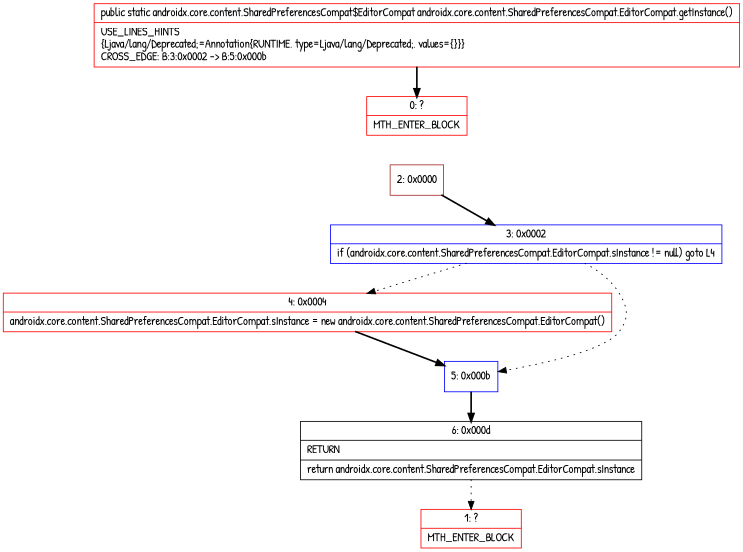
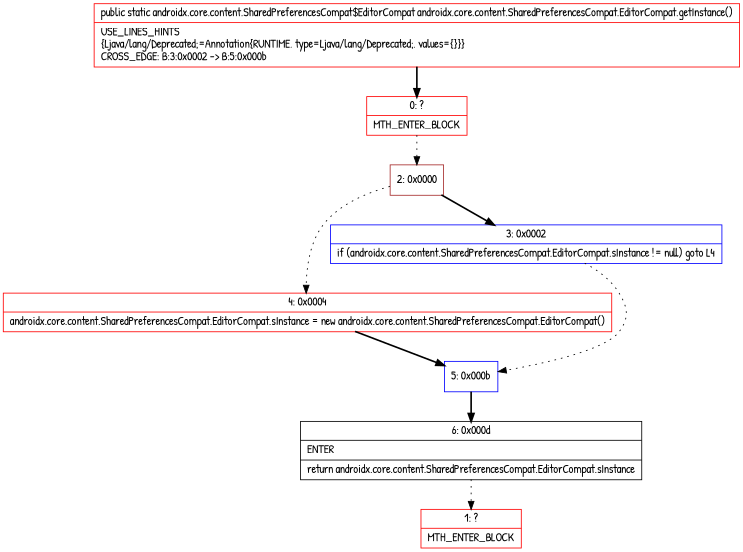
edge "0: ?" -> "2: 0x0000": added
edge "3: 0x0002" -> "4: 0x0004": now "2: 0x0000" -> "4: 0x0004"
node "6: 0x000d": text "RETURN" -> "ENTER"
